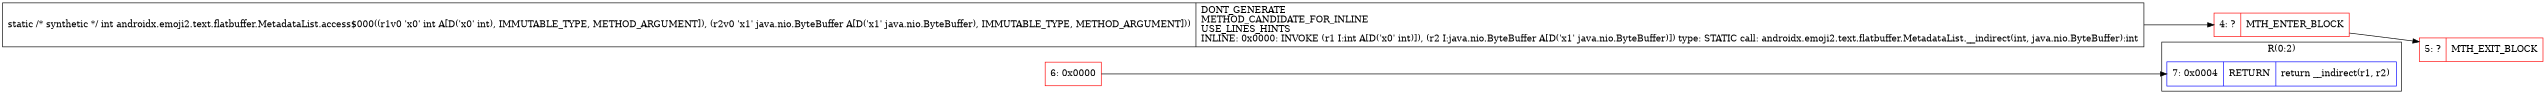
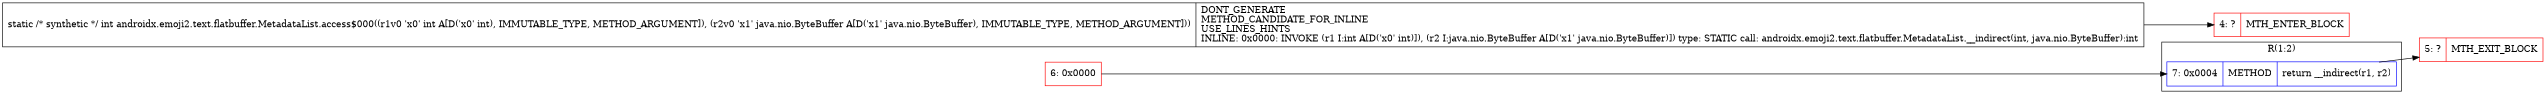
edge "4: ?" -> "5: ?": now "7: 0x0004" -> "5: ?"
cluster "R(0:2)": label "R(0:2)" -> "R(1:2)"
node "7: 0x0004": text "RETURN" -> "METHOD"
